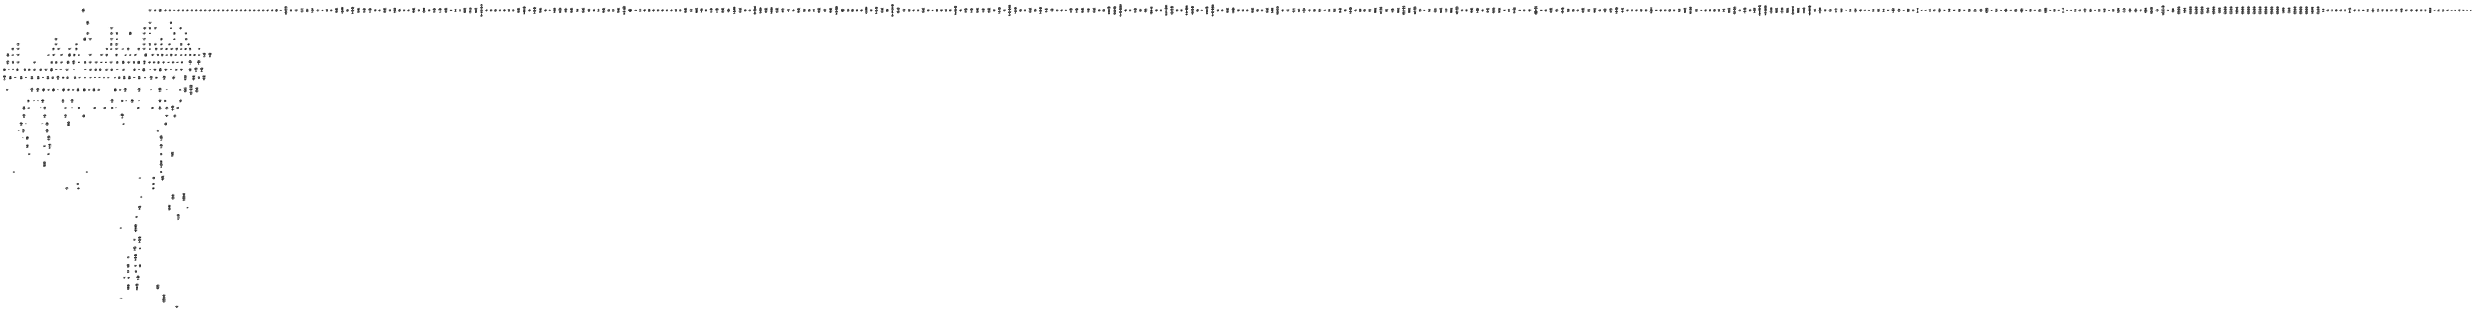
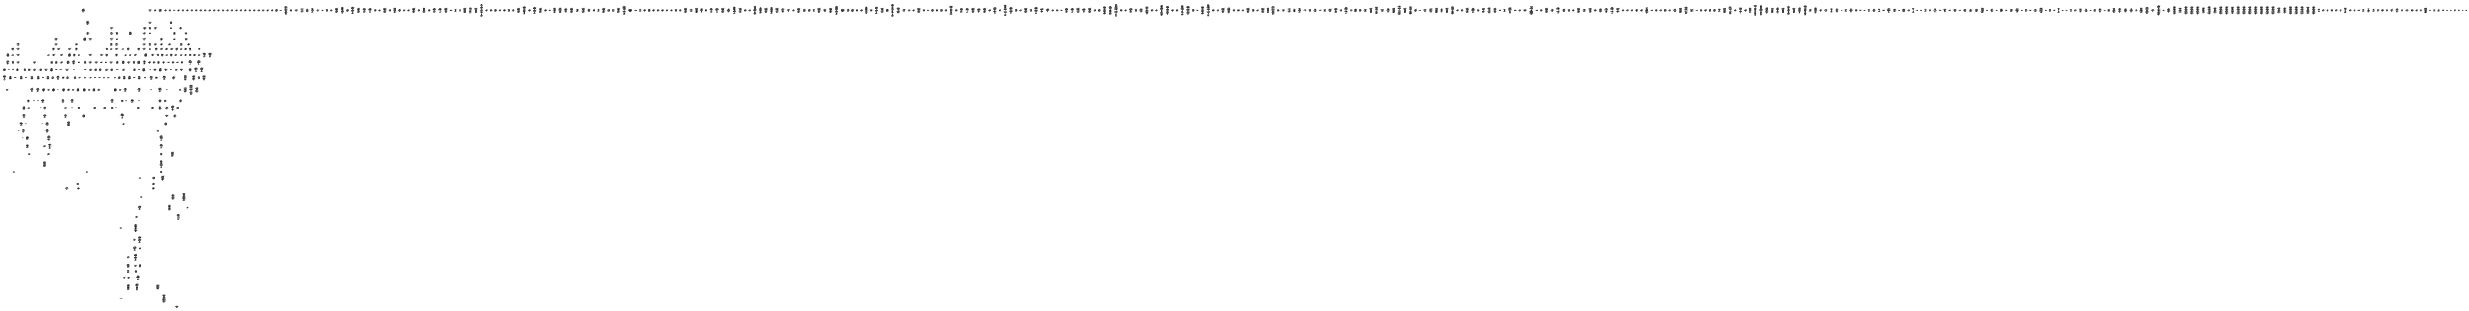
node "# 0x10d7 JUMPDEST PUSHX Data PUSHX Data PUSHX Data JUMP": removed
